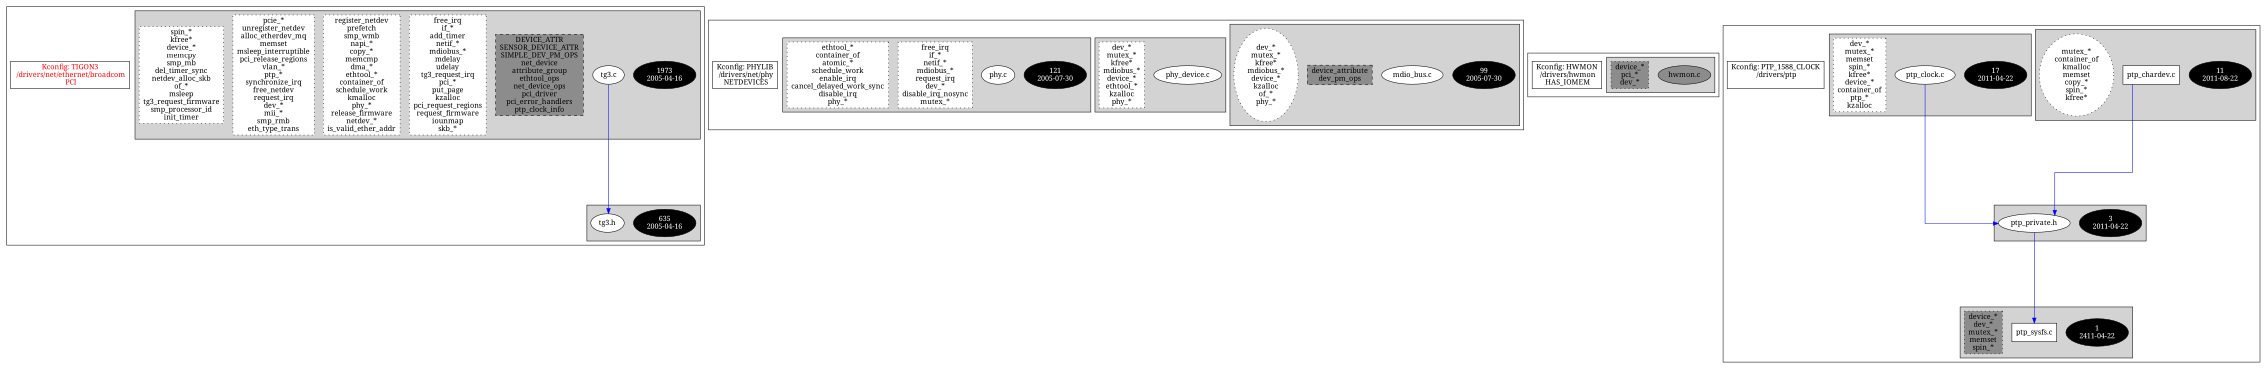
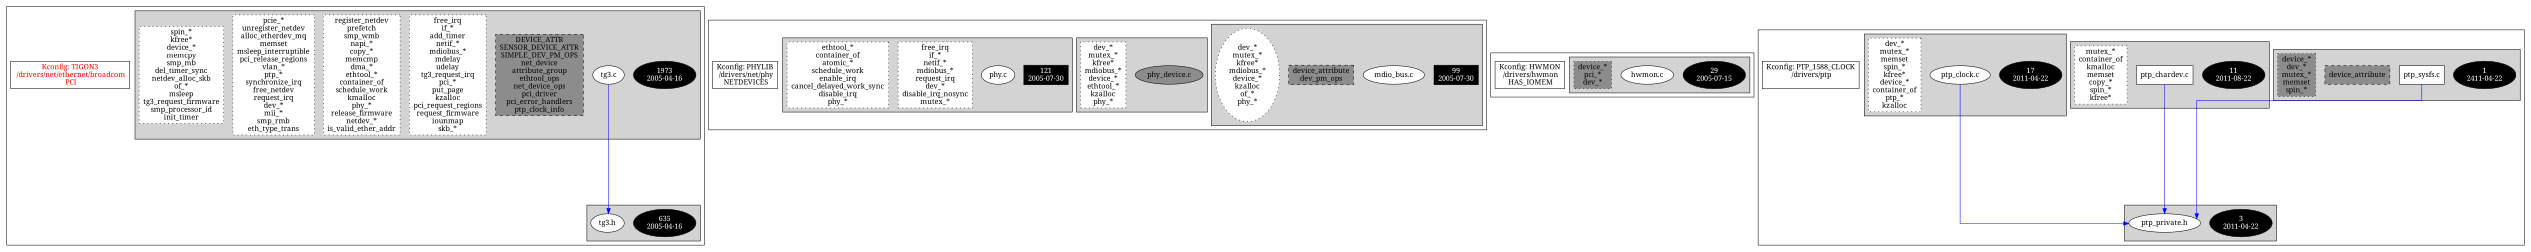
node "121 2005-07-30": shape ellipse -> box
node "phy_device.c": fillcolor white -> grey55
node "99 2005-07-30": shape ellipse -> box
node "hwmon.c": fillcolor grey55 -> white
node "29 2005-07-15": added
node "mutex_* container_of kmalloc memset copy_* spin_* kfree*": shape ellipse -> box
node "device_attribute": added
edge "ptp_private.h" -> "ptp_sysfs.c": reversed
